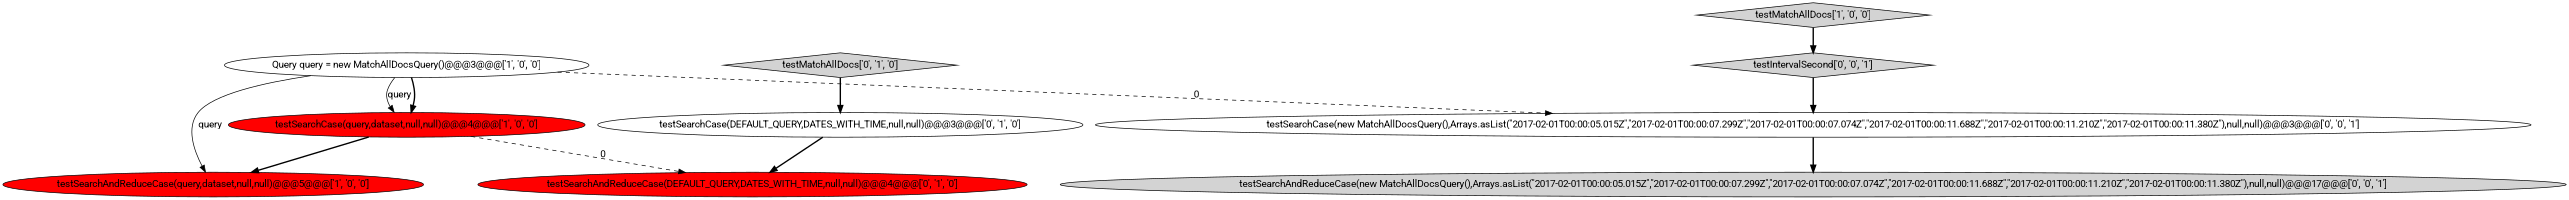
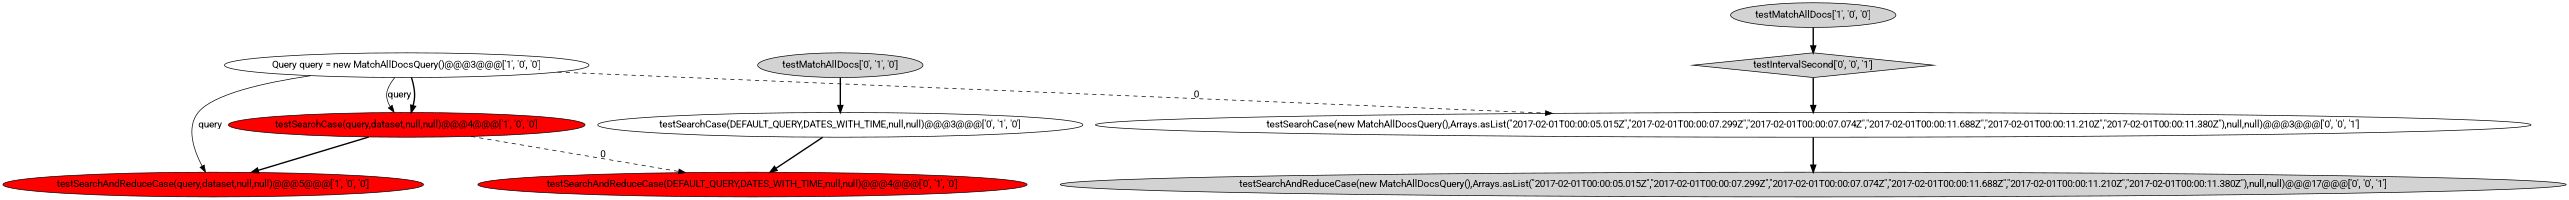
node "testMatchAllDocs['1', '0', '0']": shape diamond -> ellipse
node "testMatchAllDocs['0', '1', '0']": shape diamond -> ellipse
